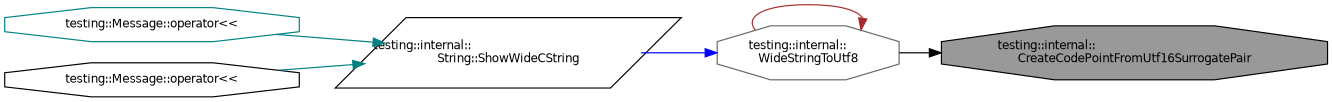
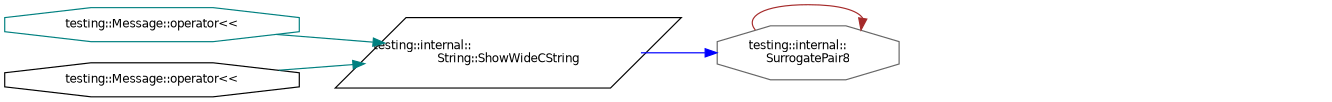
node "testing::internal:: WideStringToUtf8": label "testing::internal:: WideStringToUtf8" -> "testing::internal:: SurrogatePair8"
node "testing::internal:: CreateCodePointFromUtf16SurrogatePair": removed
